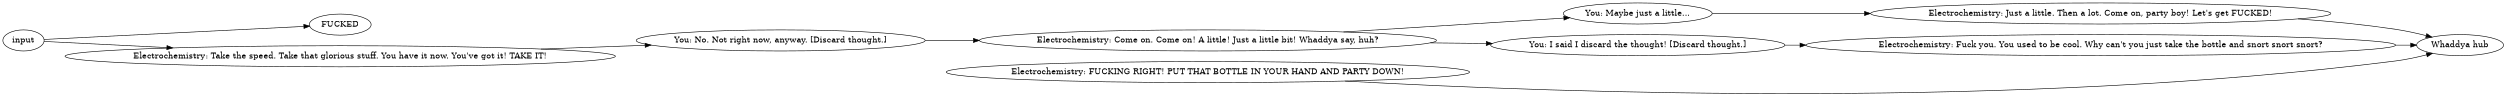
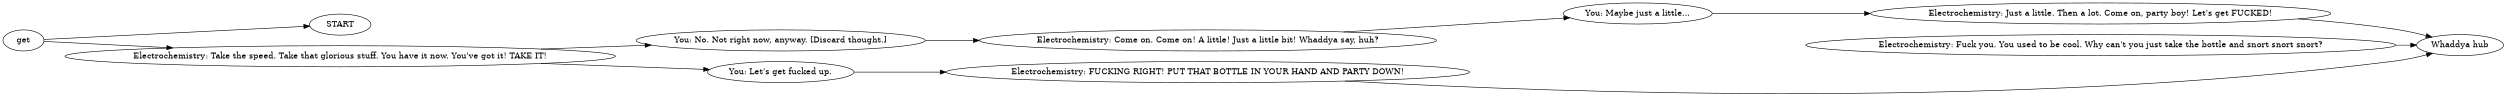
node "FUCKED": label "FUCKED" -> "START"
node "input": label "input" -> "get"
node "You: I said I discard the thought! [Discard thought.]": removed
node "You: Let's get fucked up.": added
